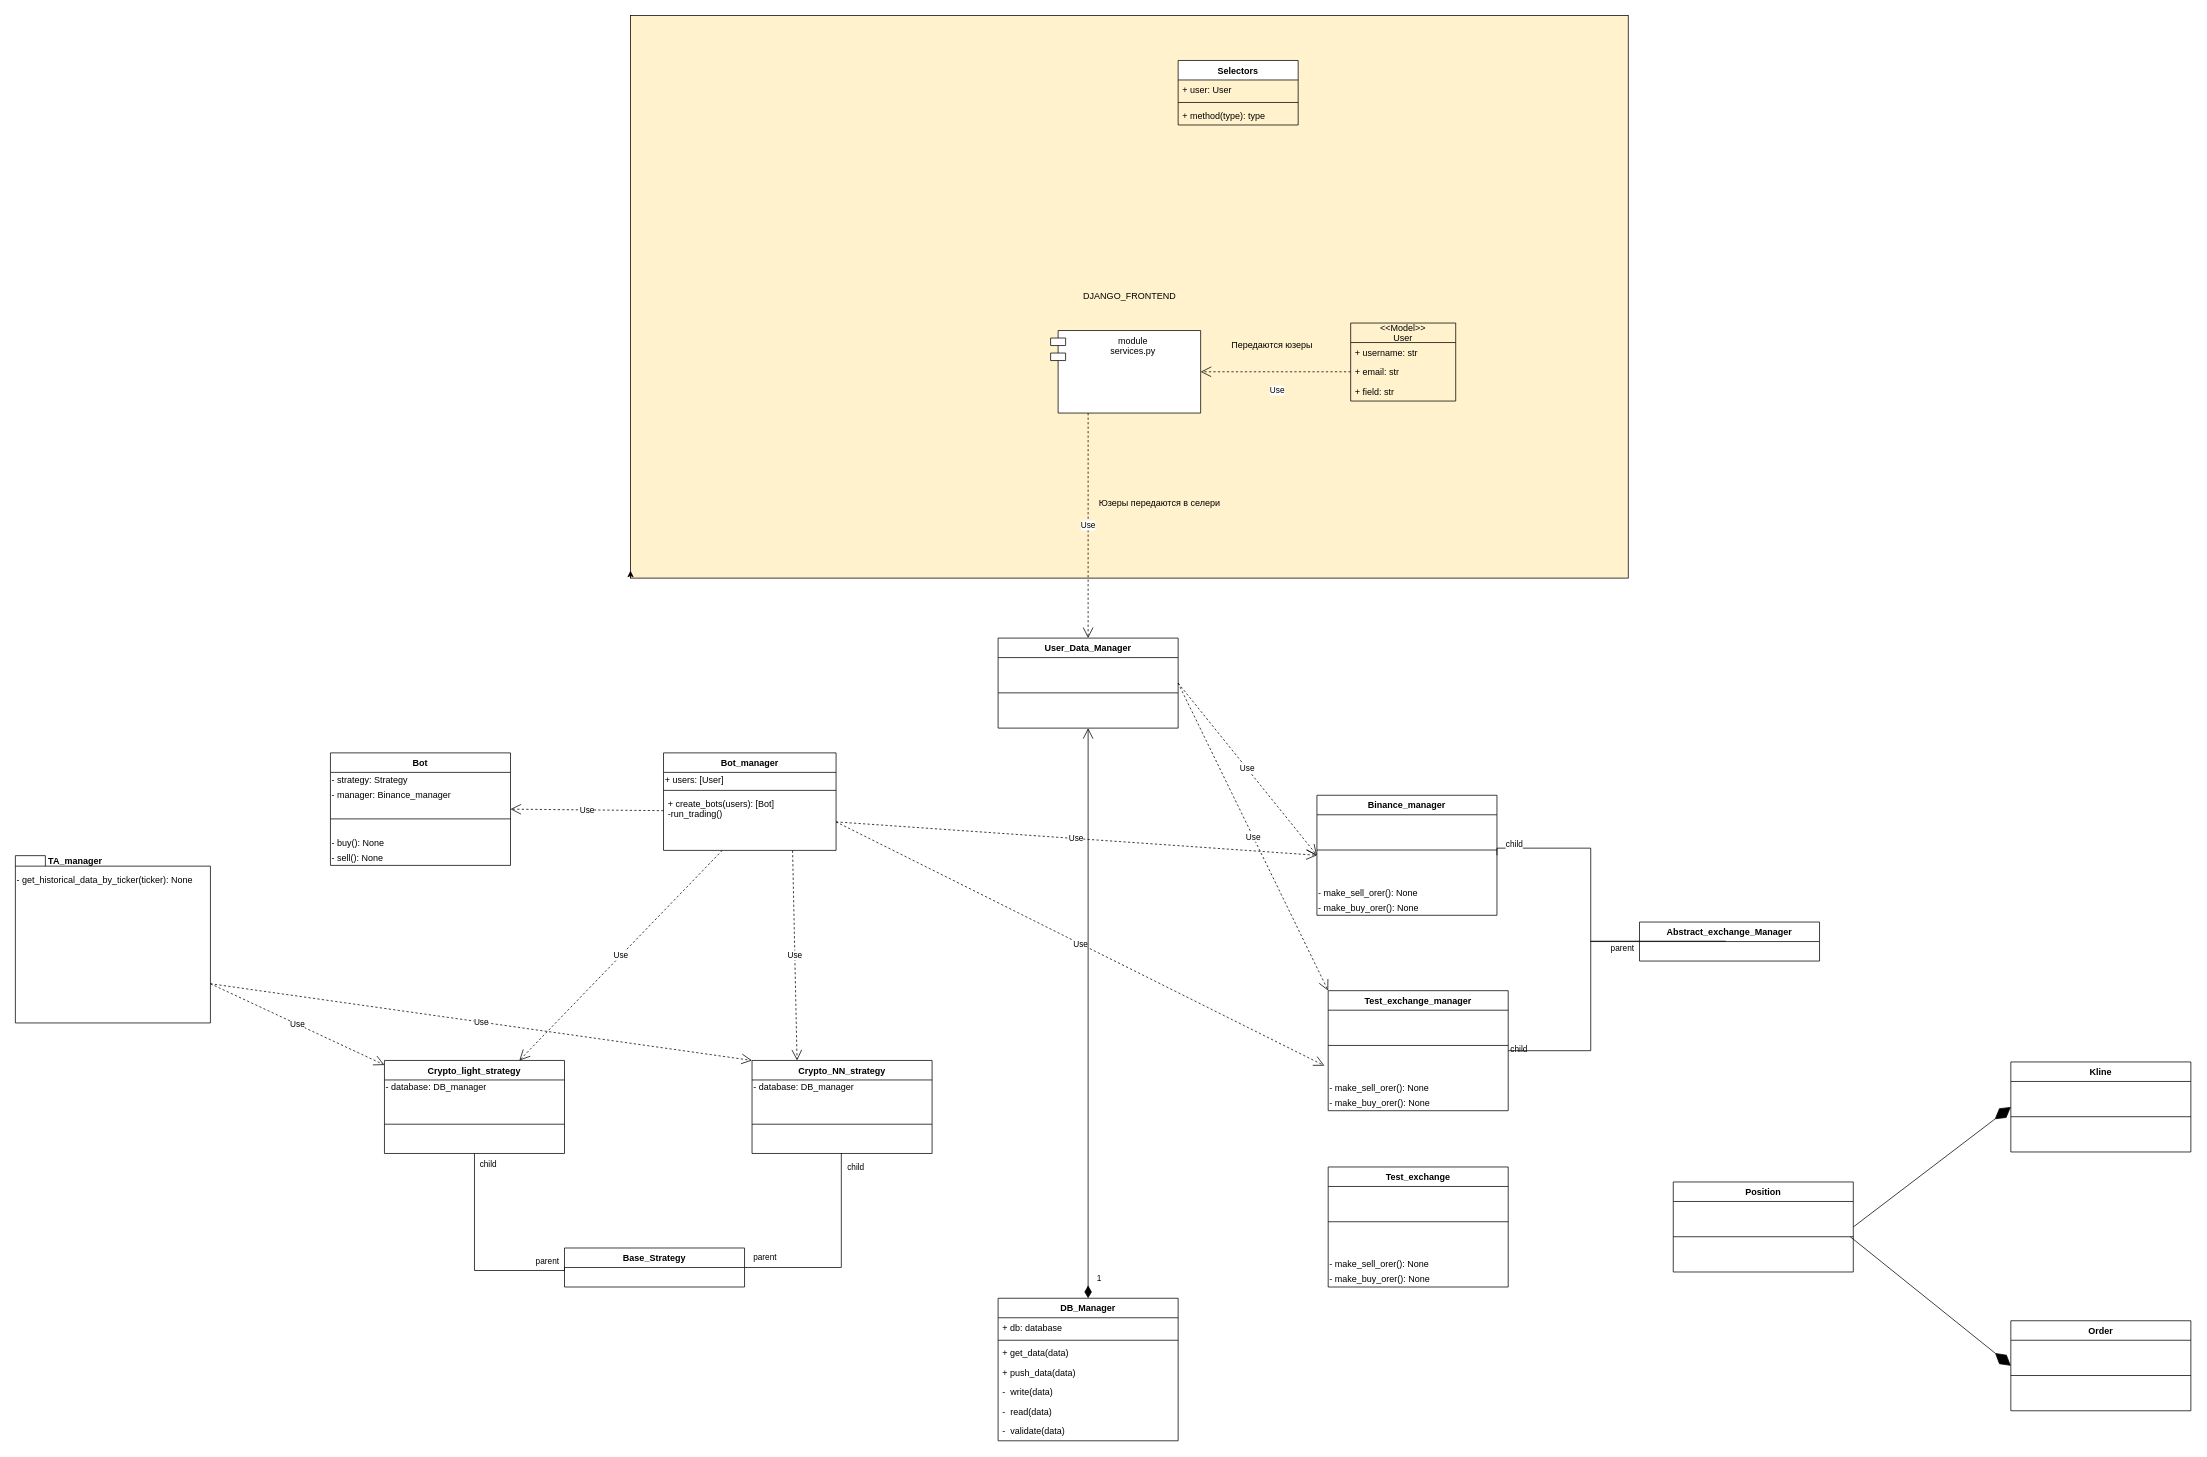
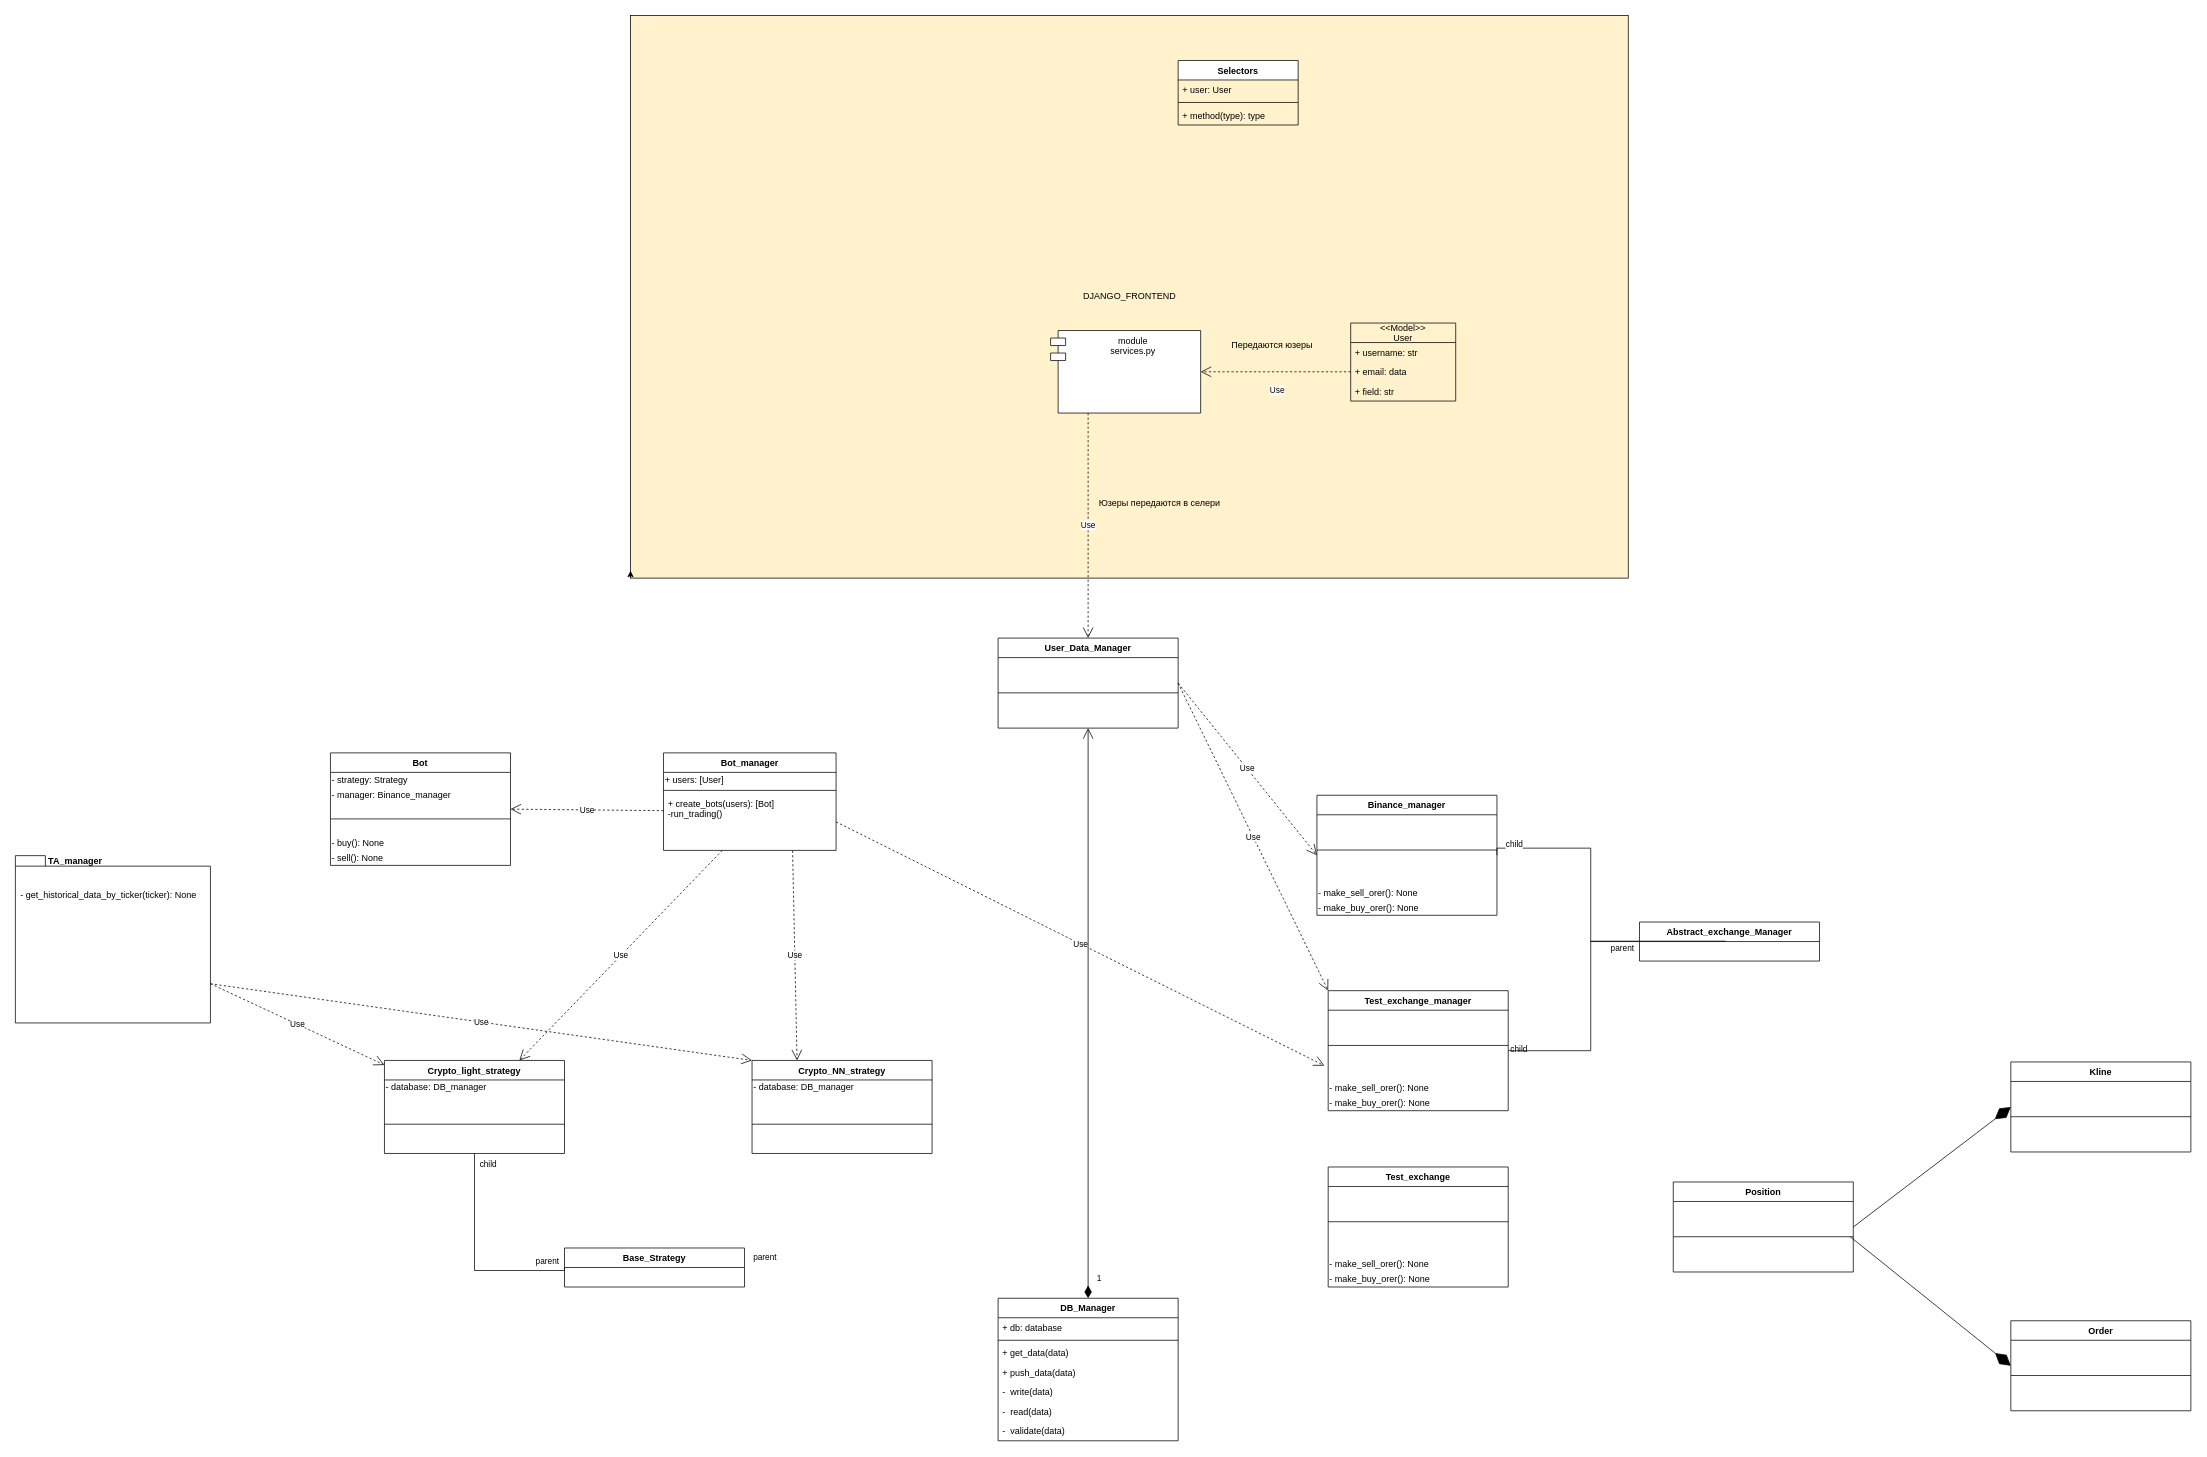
node "+ email: str": label "+ email: str" -> "+ email: data"
edge "+ create_bots(users): [Bot] -run_trading()" -> "Binance_manager": removed, label "Use"
node "- get_historical_data_by_ticker(ticker): None": moved (109, 880) -> (113, 895)
edge "Crypto_NN_strategy" -- "Base_Strategy": removed, label "child"
